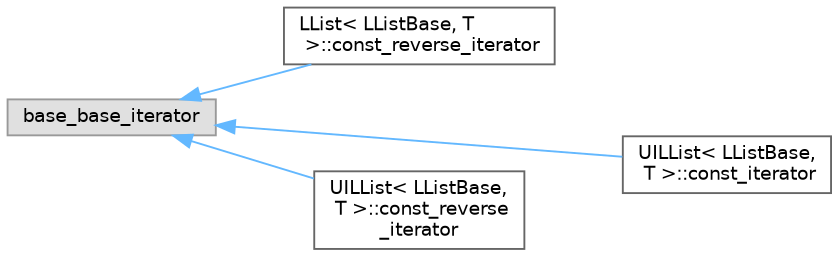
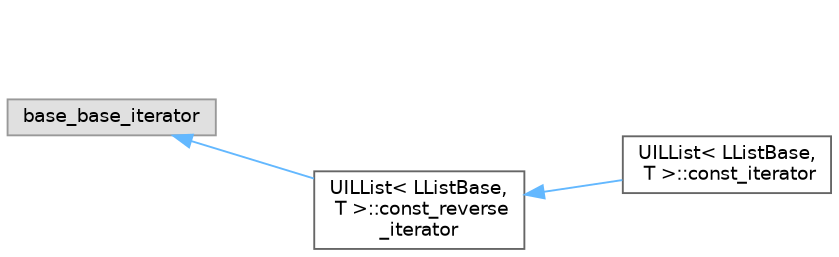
node "LList< LListBase, T >::const_reverse_iterator": removed
edge "UILList< LListBase, T >::const_iterator" -> "base_base_iterator": now "UILList< LListBase, T >::const_iterator" -> "UILList< LListBase, T >::const_reverse _iterator"
